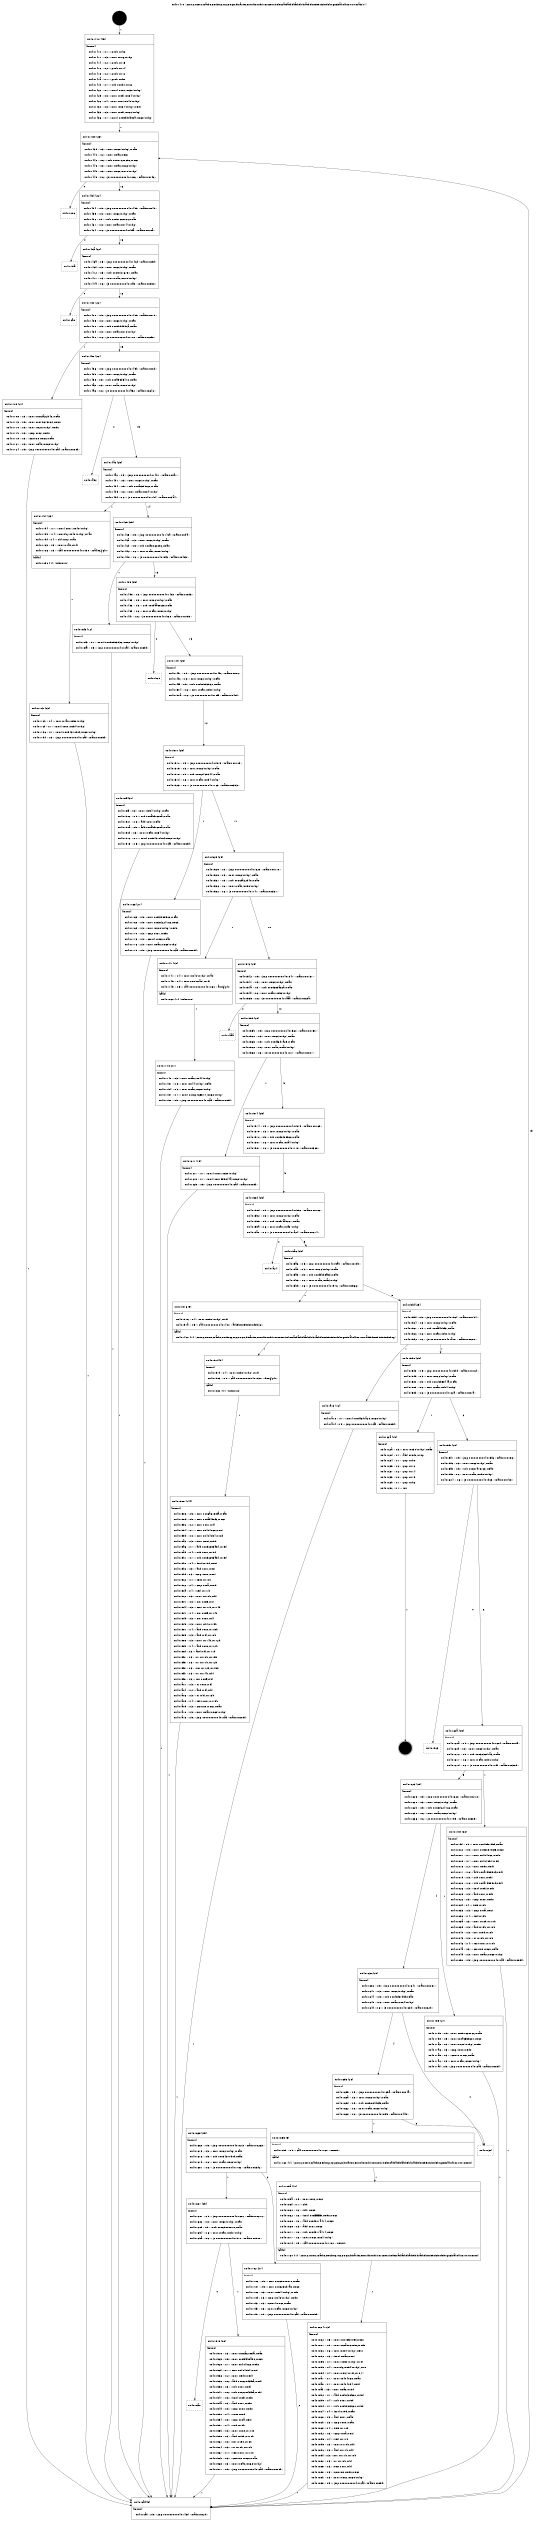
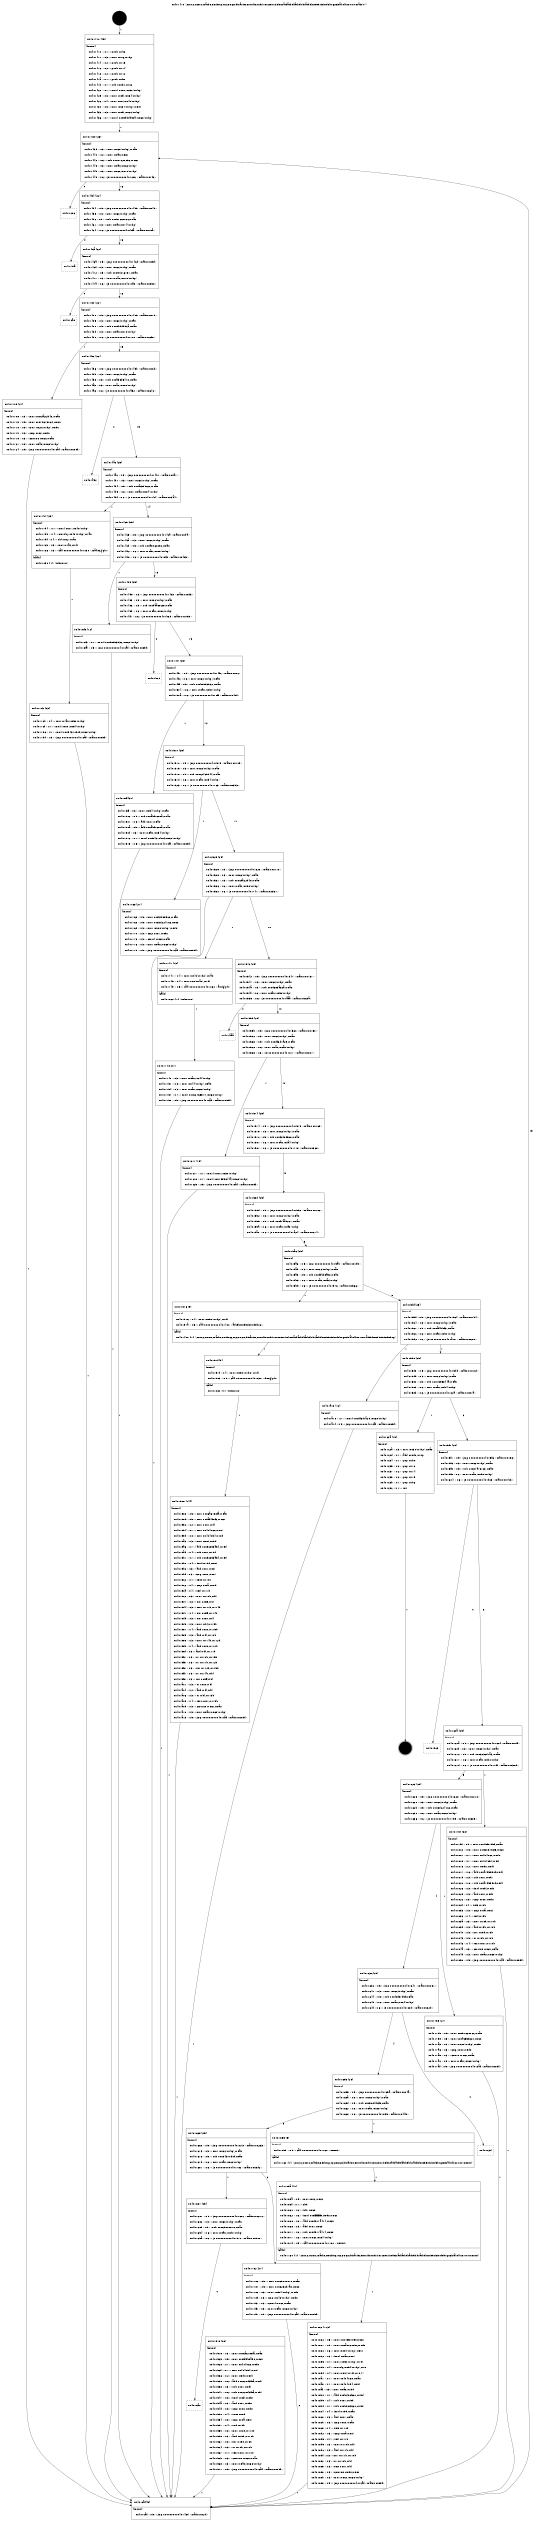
edge "0x4014f7 [25]" -> "0x4018ff [31]": added, label "1"
node "0x401a24": removed
edge "0x401763 [27]" -> "0x401caf [5]": now "0x401529 [25]" -> "0x401caf [5]"
edge "0x401655 [25]" -> "0x401c3d": now "0x401655 [25]" -> "0x40166e [25]"
edge "0x401687 [25]" -> "0x40191e [88]": removed, label "1"
